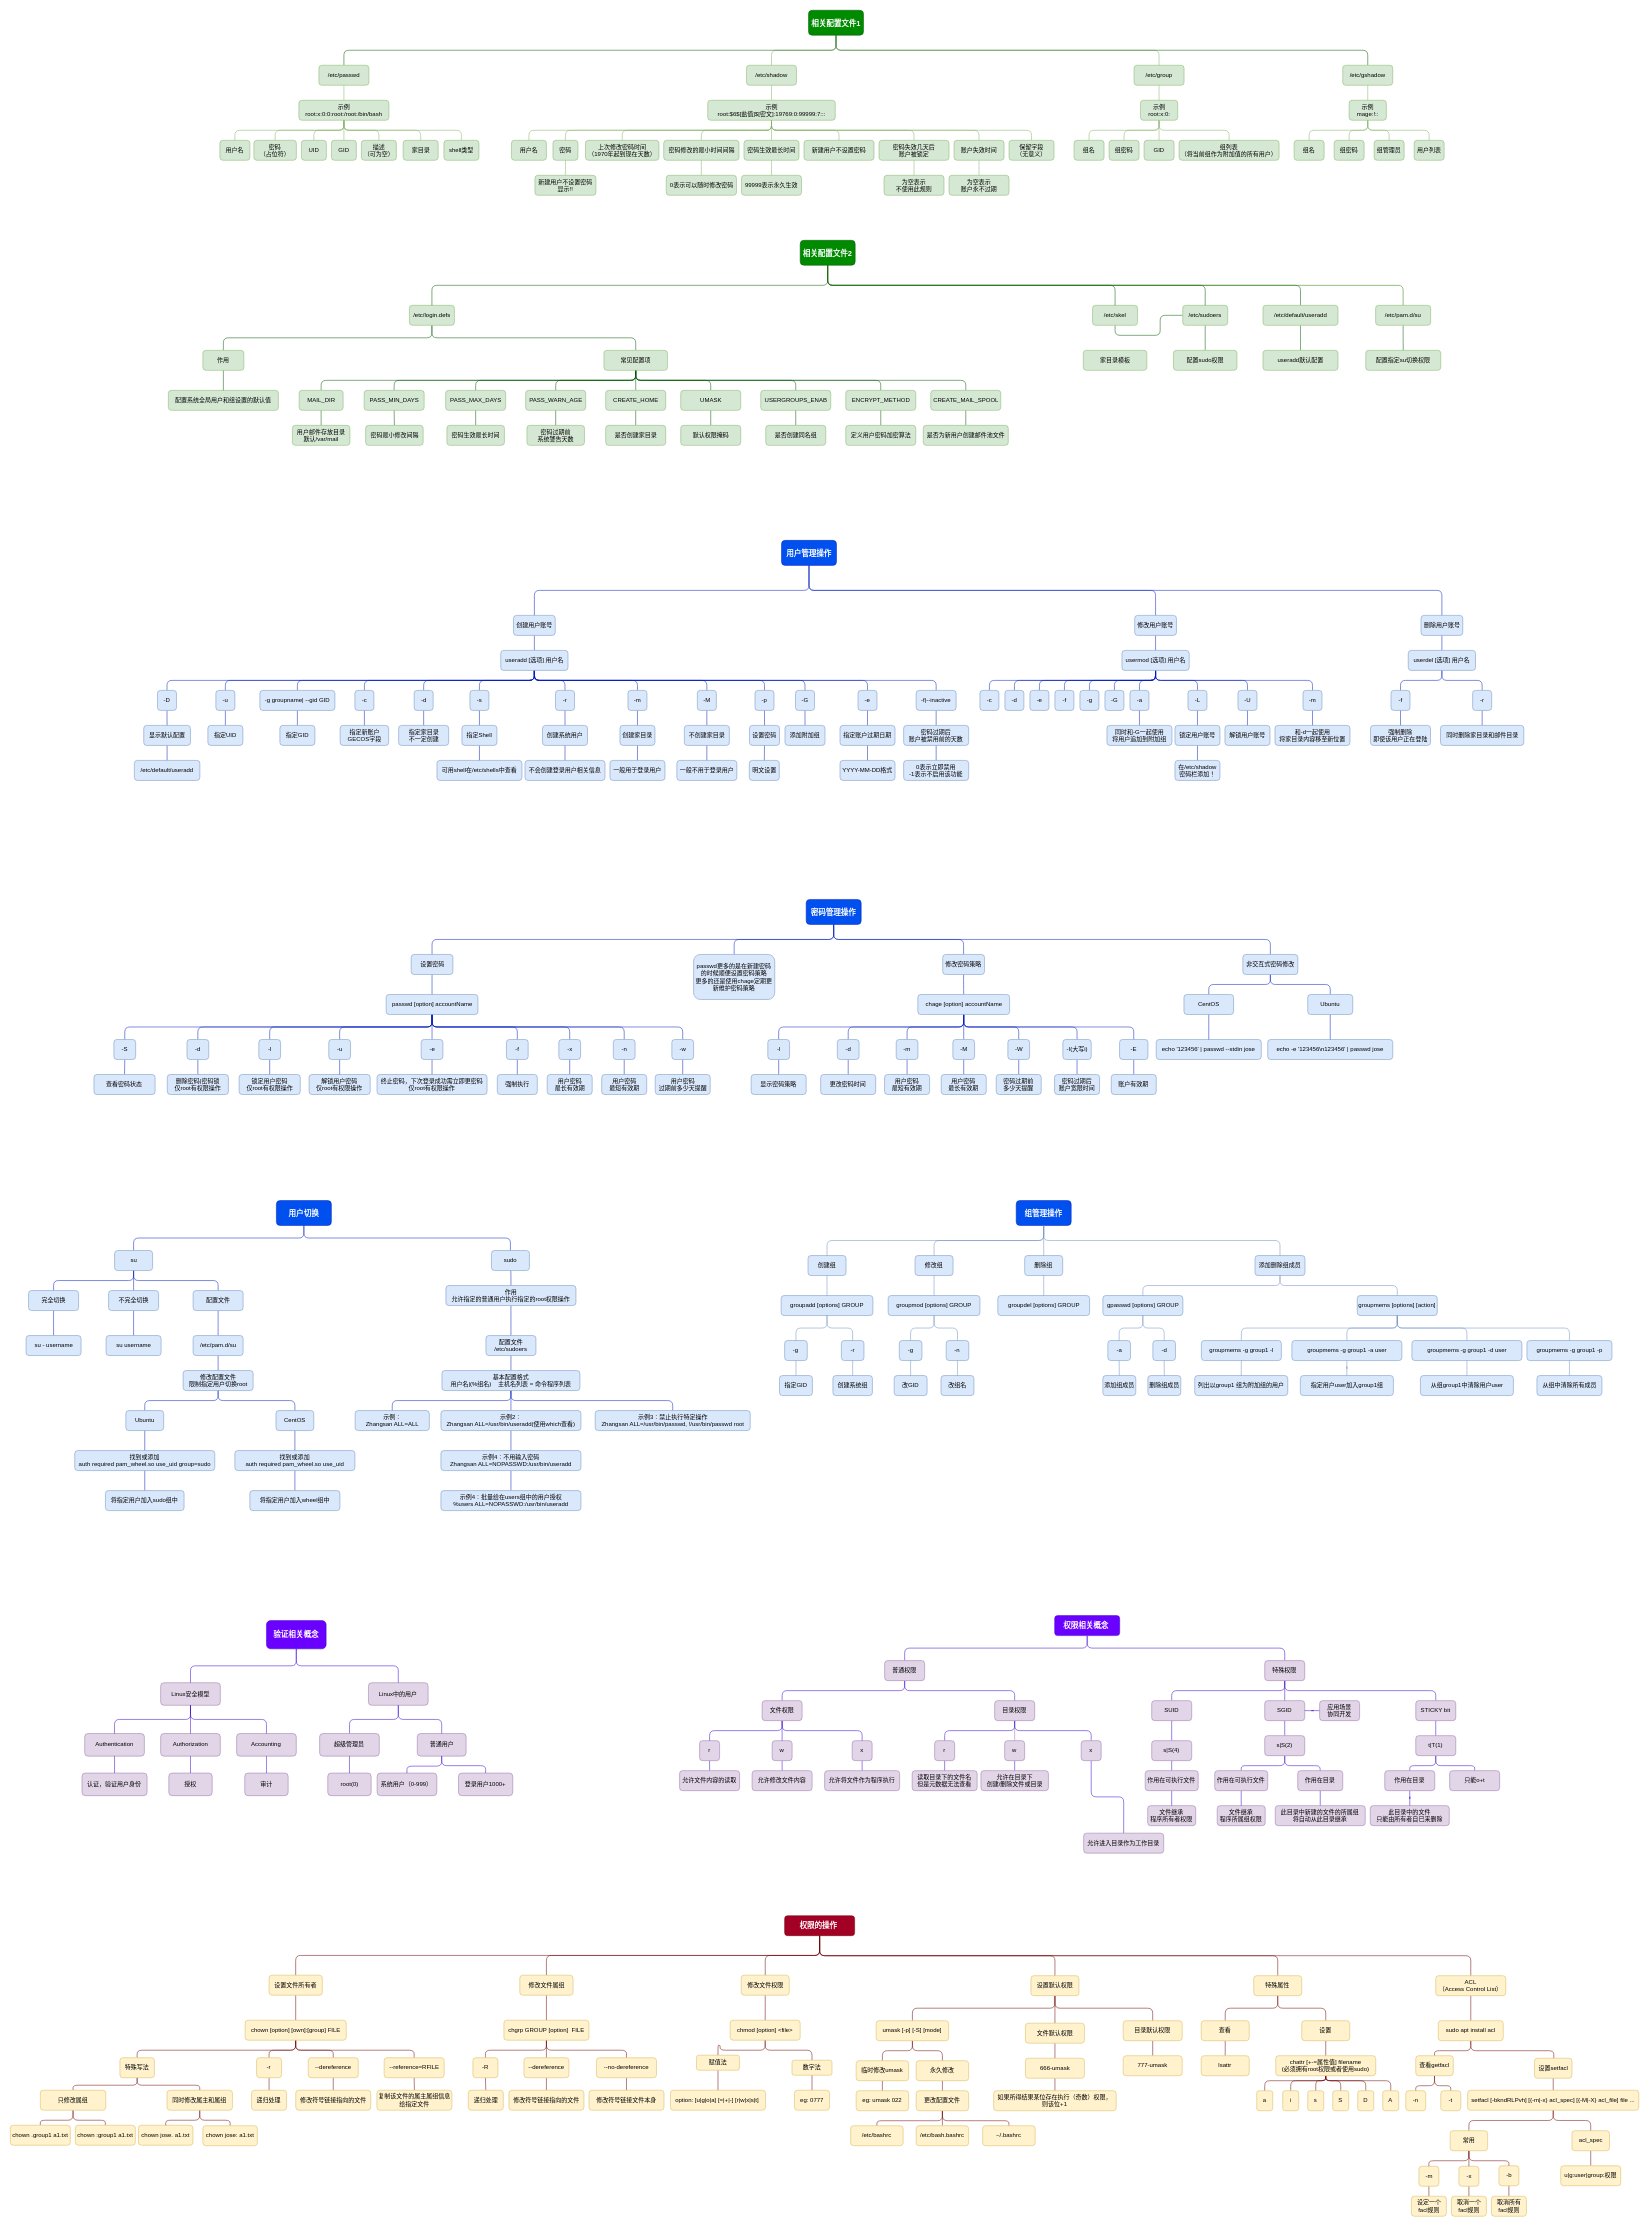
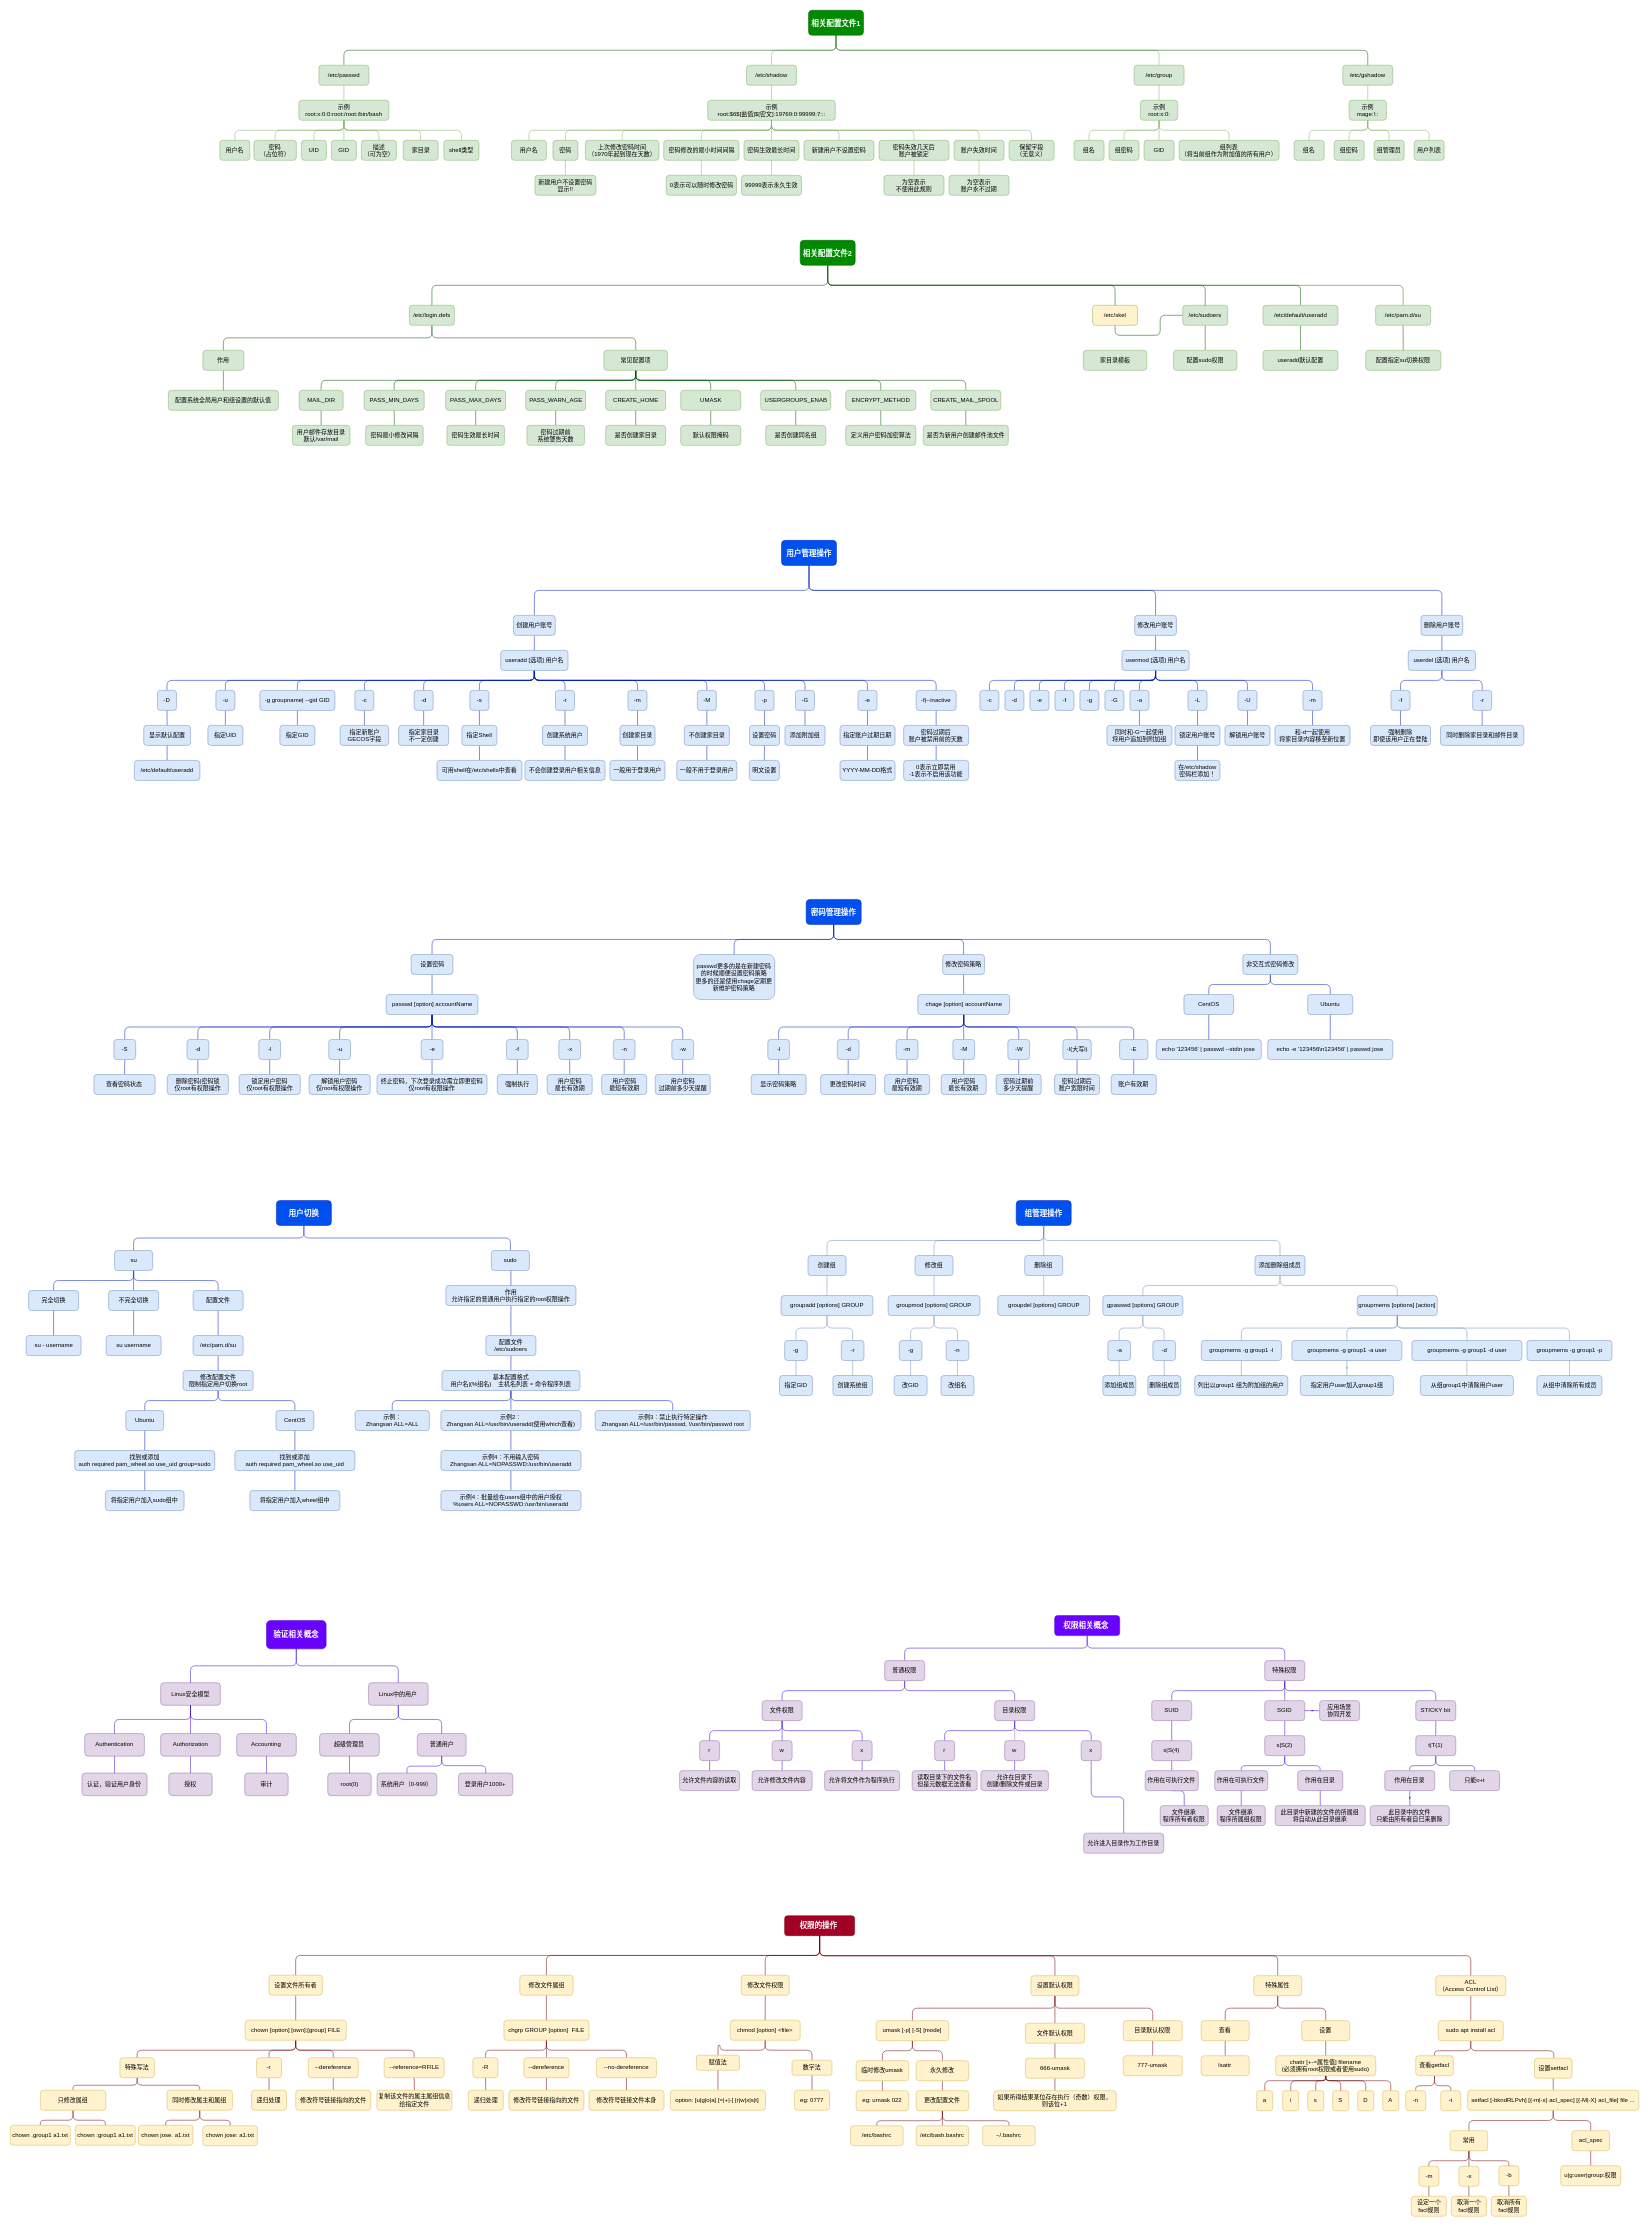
node "/etc/skel": fillcolor #d5e8d4 -> #fff2cc
node "文件继承 程序所有者权限": moved (1171, 1815) -> (1184, 1815)
